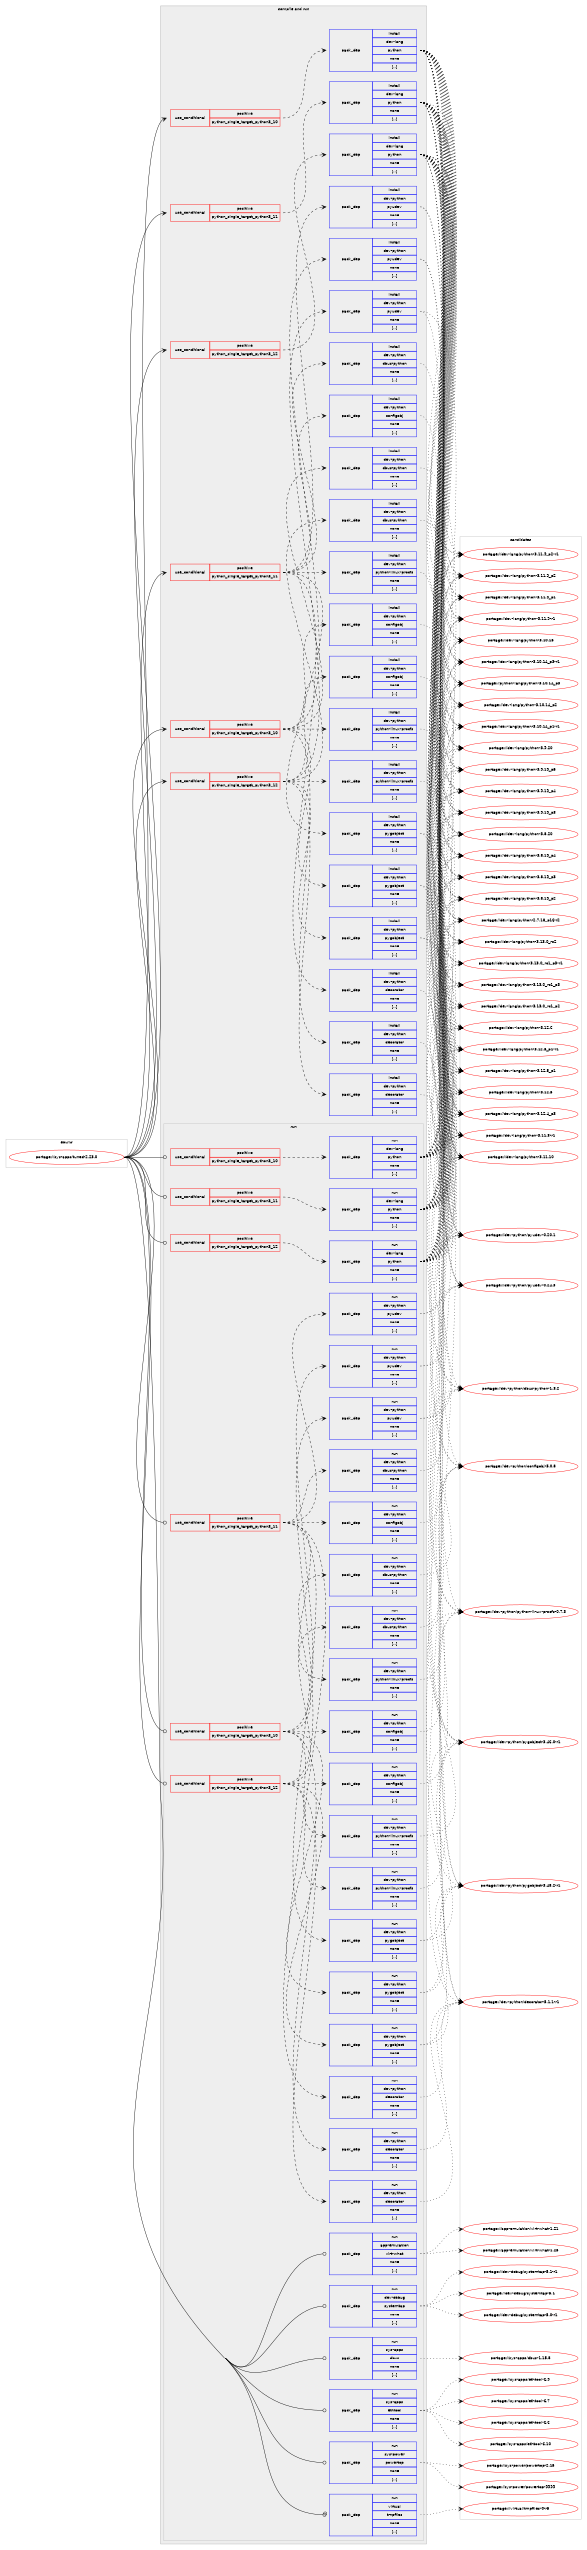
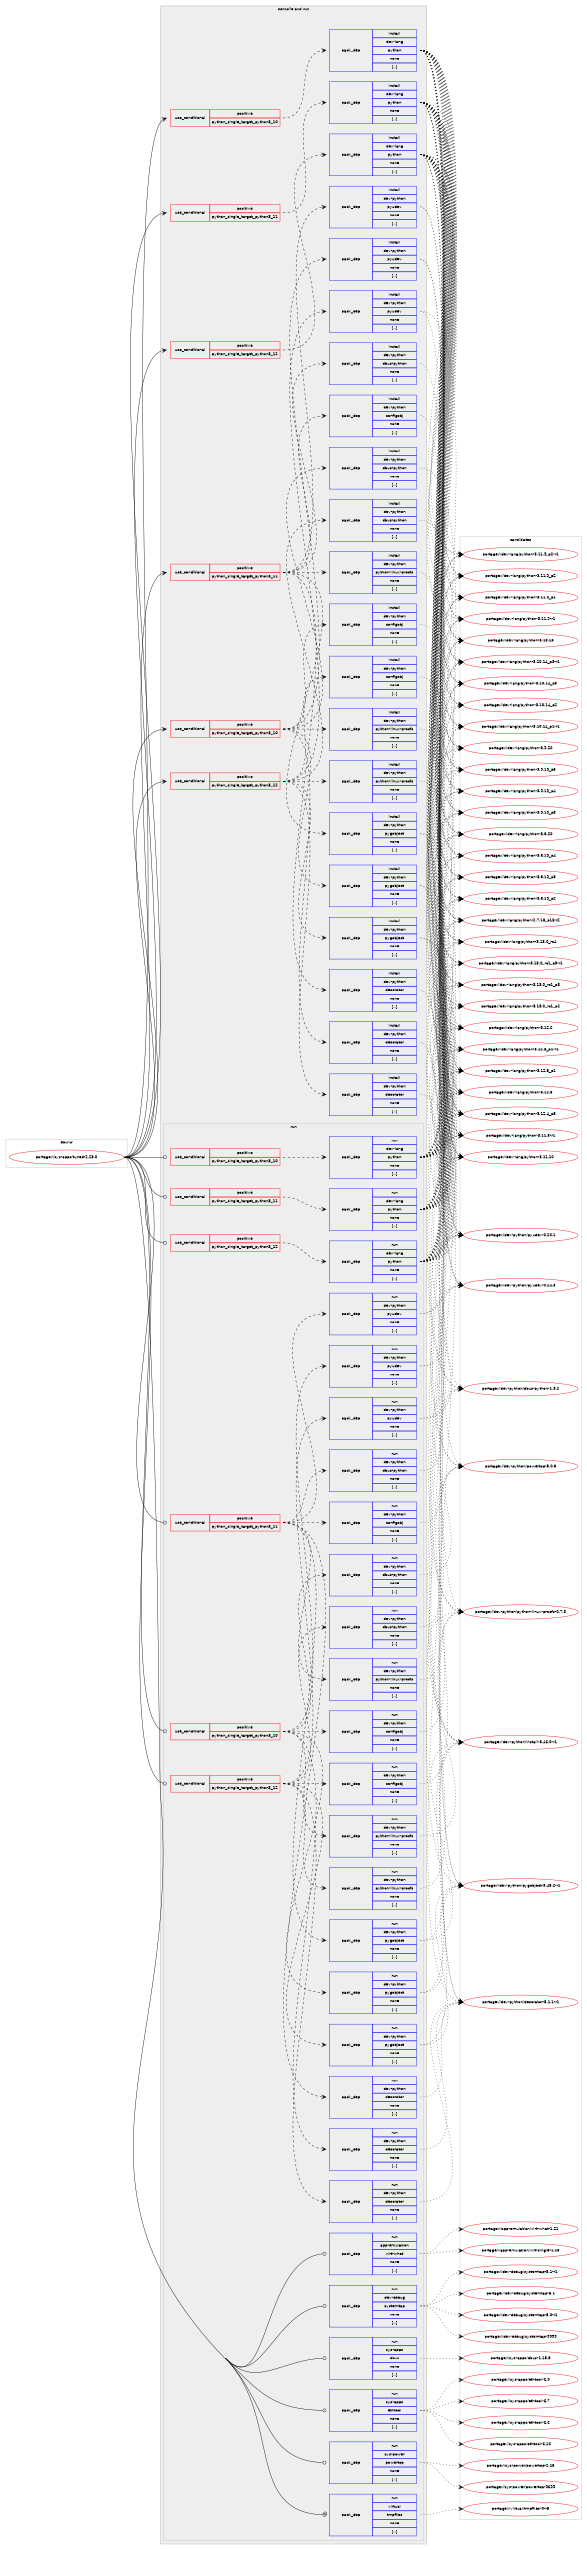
node "portage://dev-lang/python-3.10.15": label "portage://dev-lang/python-3.10.15" -> "portage://dev-lang/python-3.13.15"
node "portage://python-lang/python-3.10.14_p3": label "portage://python-lang/python-3.10.14_p3" -> "portage://dev-lang/python-3.10.14_p3"
node "portage://dev-lang/python-3.13.0_rc2": label "portage://dev-lang/python-3.13.0_rc2" -> "portage://dev-lang/python-3.13.0_rc4"
node "portage://dev-python/configobj-5.0.8": label "portage://dev-python/configobj-5.0.8" -> "portage://dev-python/powertop-5.0.8"
node "portage://dev-python/pygobject-3.46.0-r1": label "portage://dev-python/pygobject-3.46.0-r1" -> "portage://dev-python/install-3.46.0-r1"
node "portage://app-emulation/virt-what-1.25": label "portage://app-emulation/virt-what-1.25" -> "portage://app-emulation/virt-single-1.25"
node "portage://dev-debug/systemtap-9999": added
node "portage://sys-power/powertop-9999": label "portage://sys-power/powertop-9999" -> "portage://sys-power/powertop-9699"
